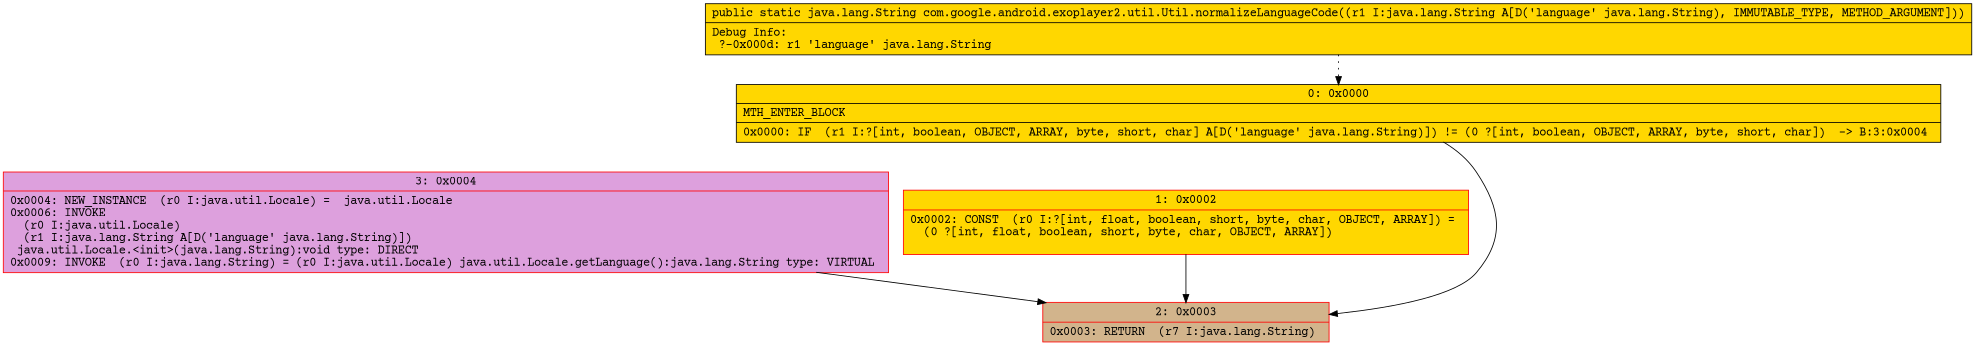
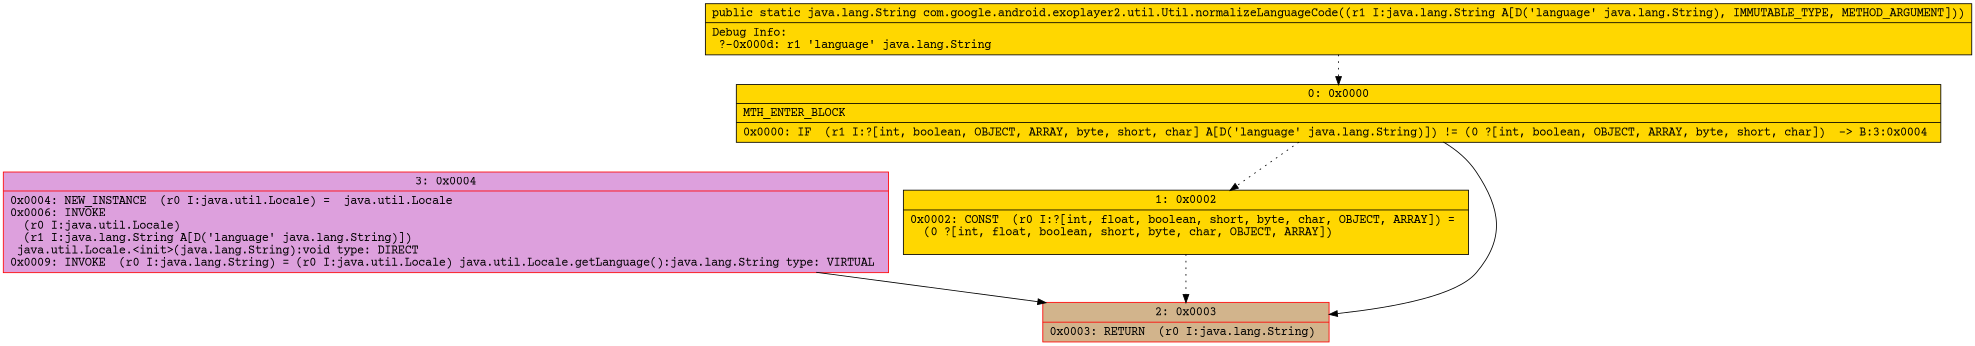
edge "0: 0x0000" -> "1: 0x0002": added
node "1: 0x0002": color red -> black
edge "1: 0x0002" -> "2: 0x0003": style solid -> dotted
node "2: 0x0003": text "0x0003: RETURN  (r7 I:java.lang.String)" -> "0x0003: RETURN  (r0 I:java.lang.String)"
